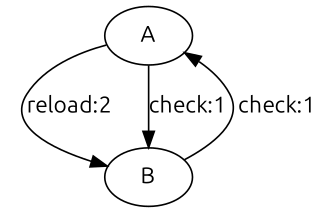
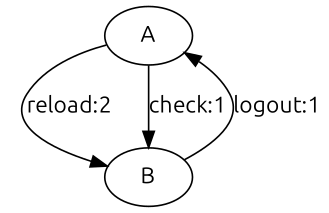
edge "B" -> "A": label "check:1" -> "logout:1"
